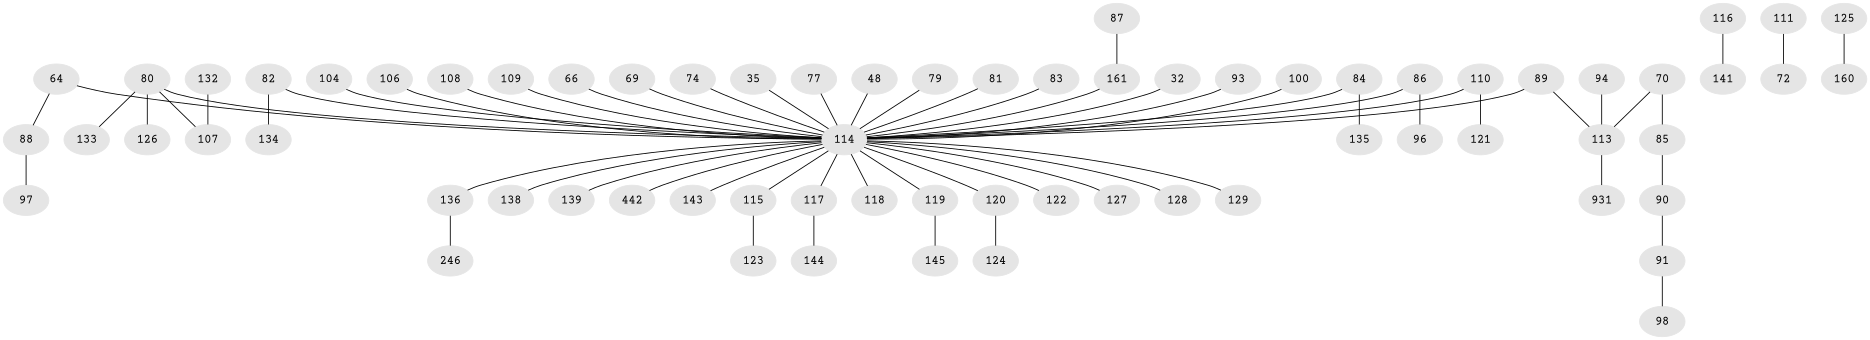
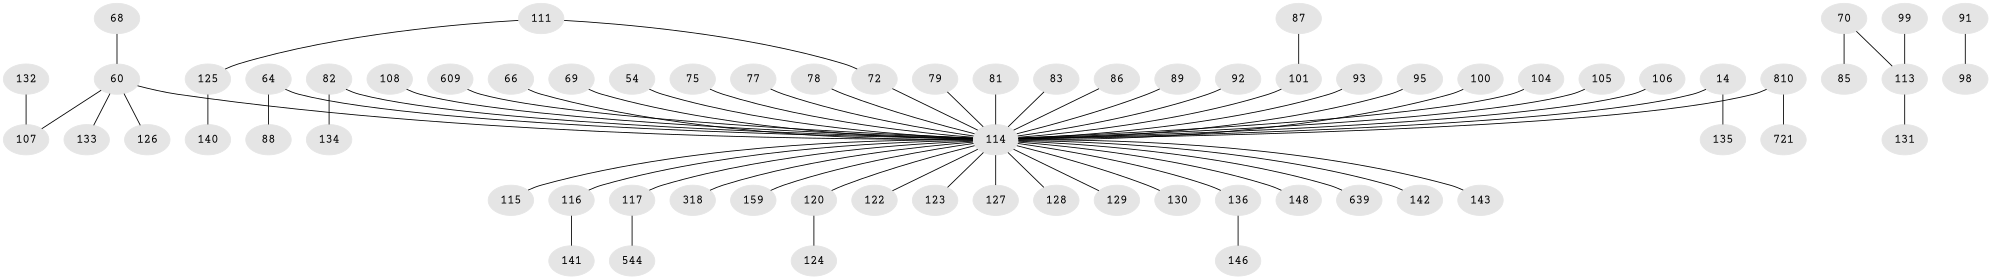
node "68": added
edge "111" -- "125": added
node "80": label "80" -> "60"
node "109": label "109" -> "609"
node "74": label "74" -> "54"
node "35": label "35" -> "75"
node "48": label "48" -> "78"
node "161": label "161" -> "101"
node "32": label "32" -> "92"
node "84": label "84" -> "14"
node "95": added
node "110": label "110" -> "810"
node "94": label "94" -> "99"
node "105": added
node "160": label "160" -> "140"
edge "72" -- "114": added
edge "89" -- "113": removed
node "96": removed
node "121": label "121" -> "721"
edge "114" -- "116": added
node "97": removed
node "138": label "138" -> "148"
node "139": label "139" -> "639"
node "442": label "442" -> "142"
node "118": label "118" -> "318"
node "119": label "119" -> "159"
node "130": added
node "931": label "931" -> "131"
node "90": removed
edge "115" -- "123": now "114" -- "123"
node "246": label "246" -> "146"
node "144": label "144" -> "544"
node "145": removed
